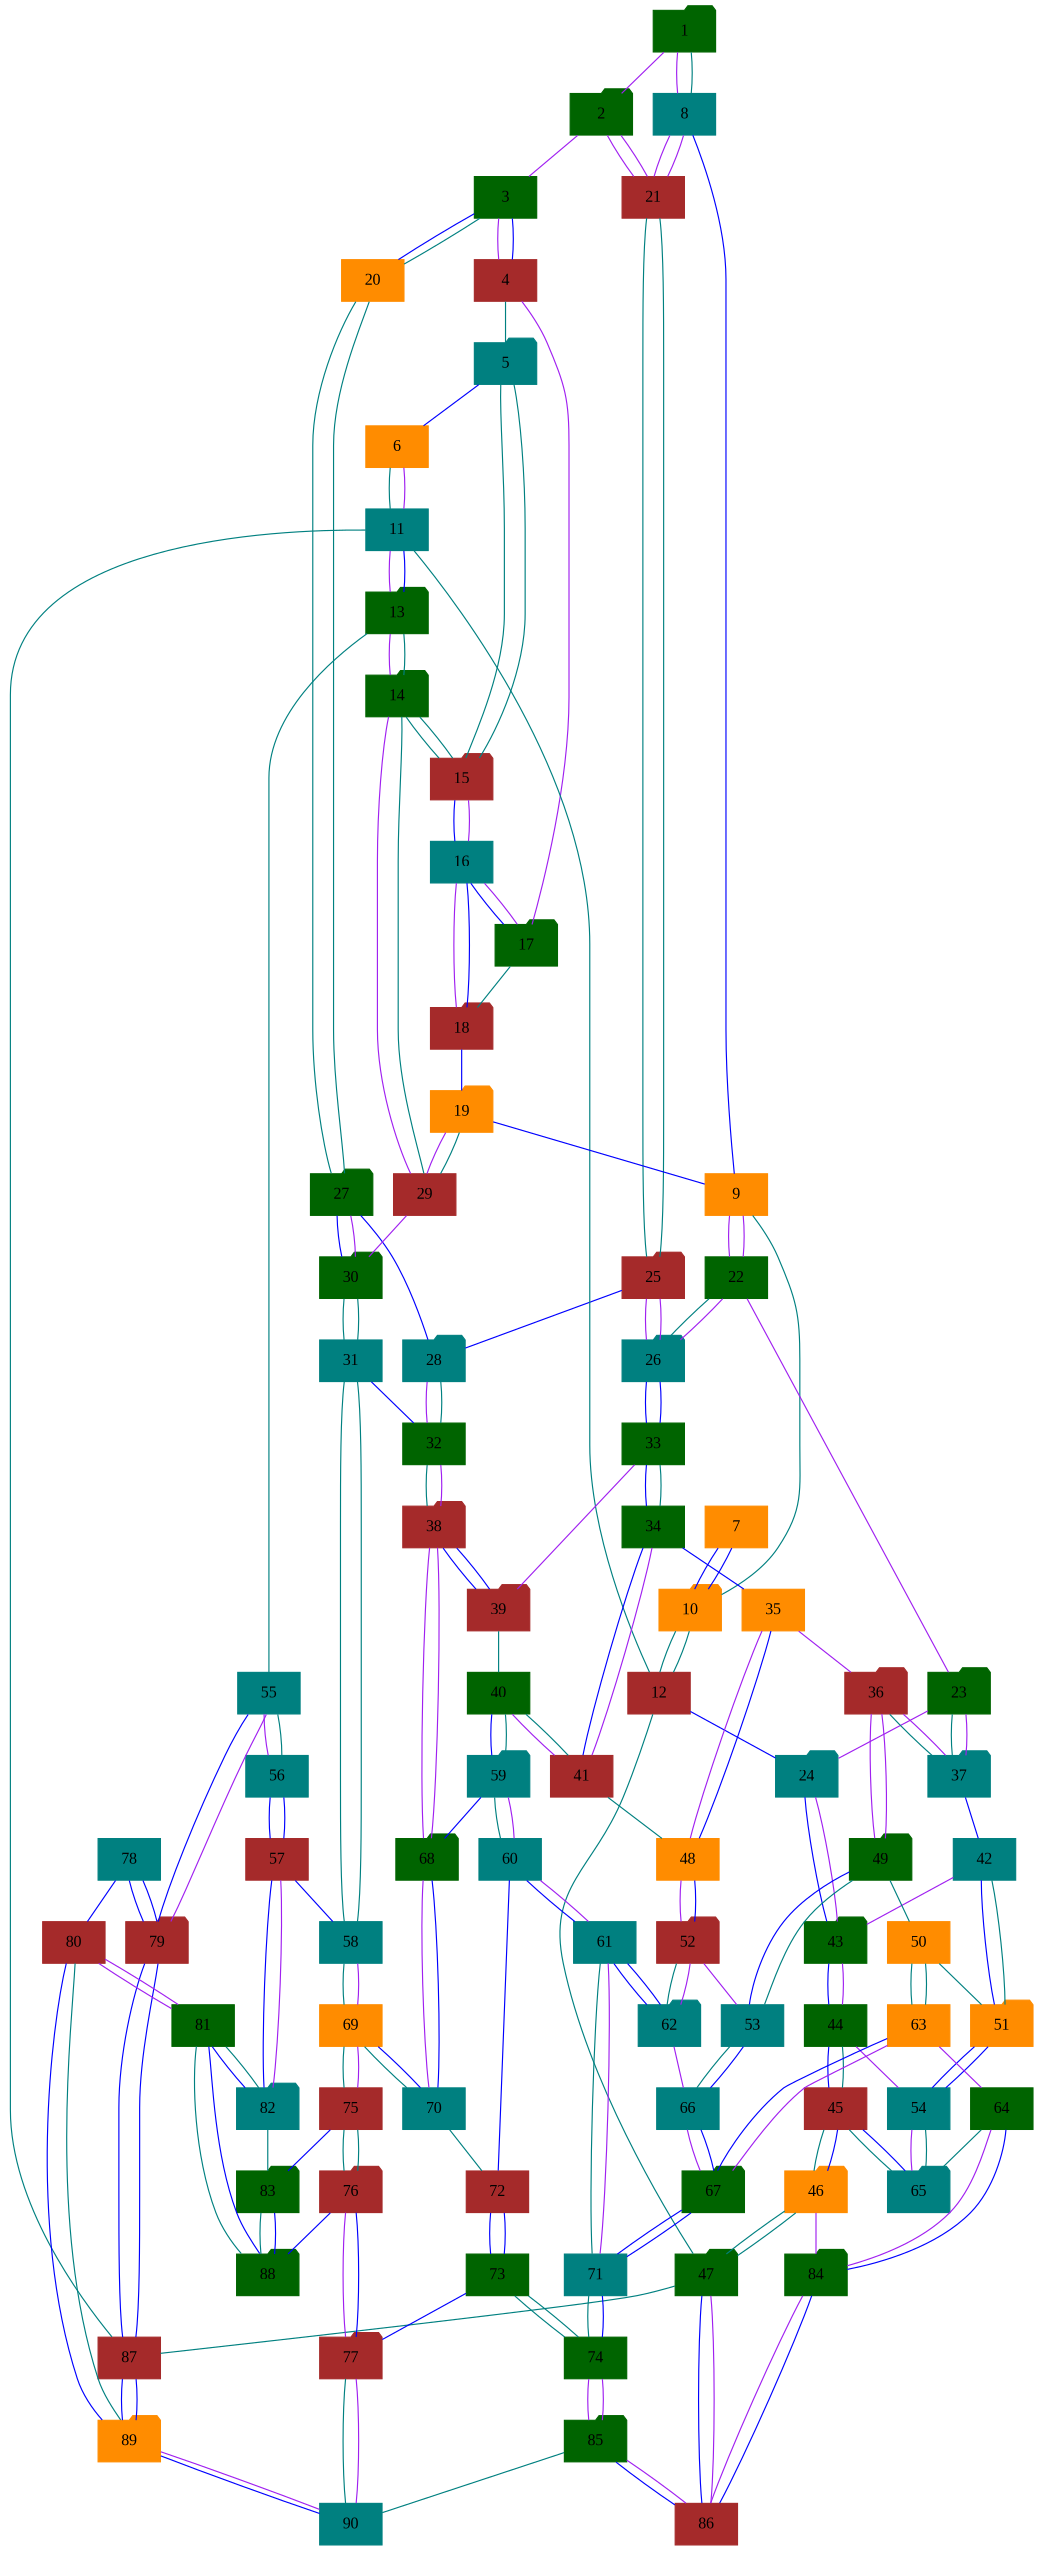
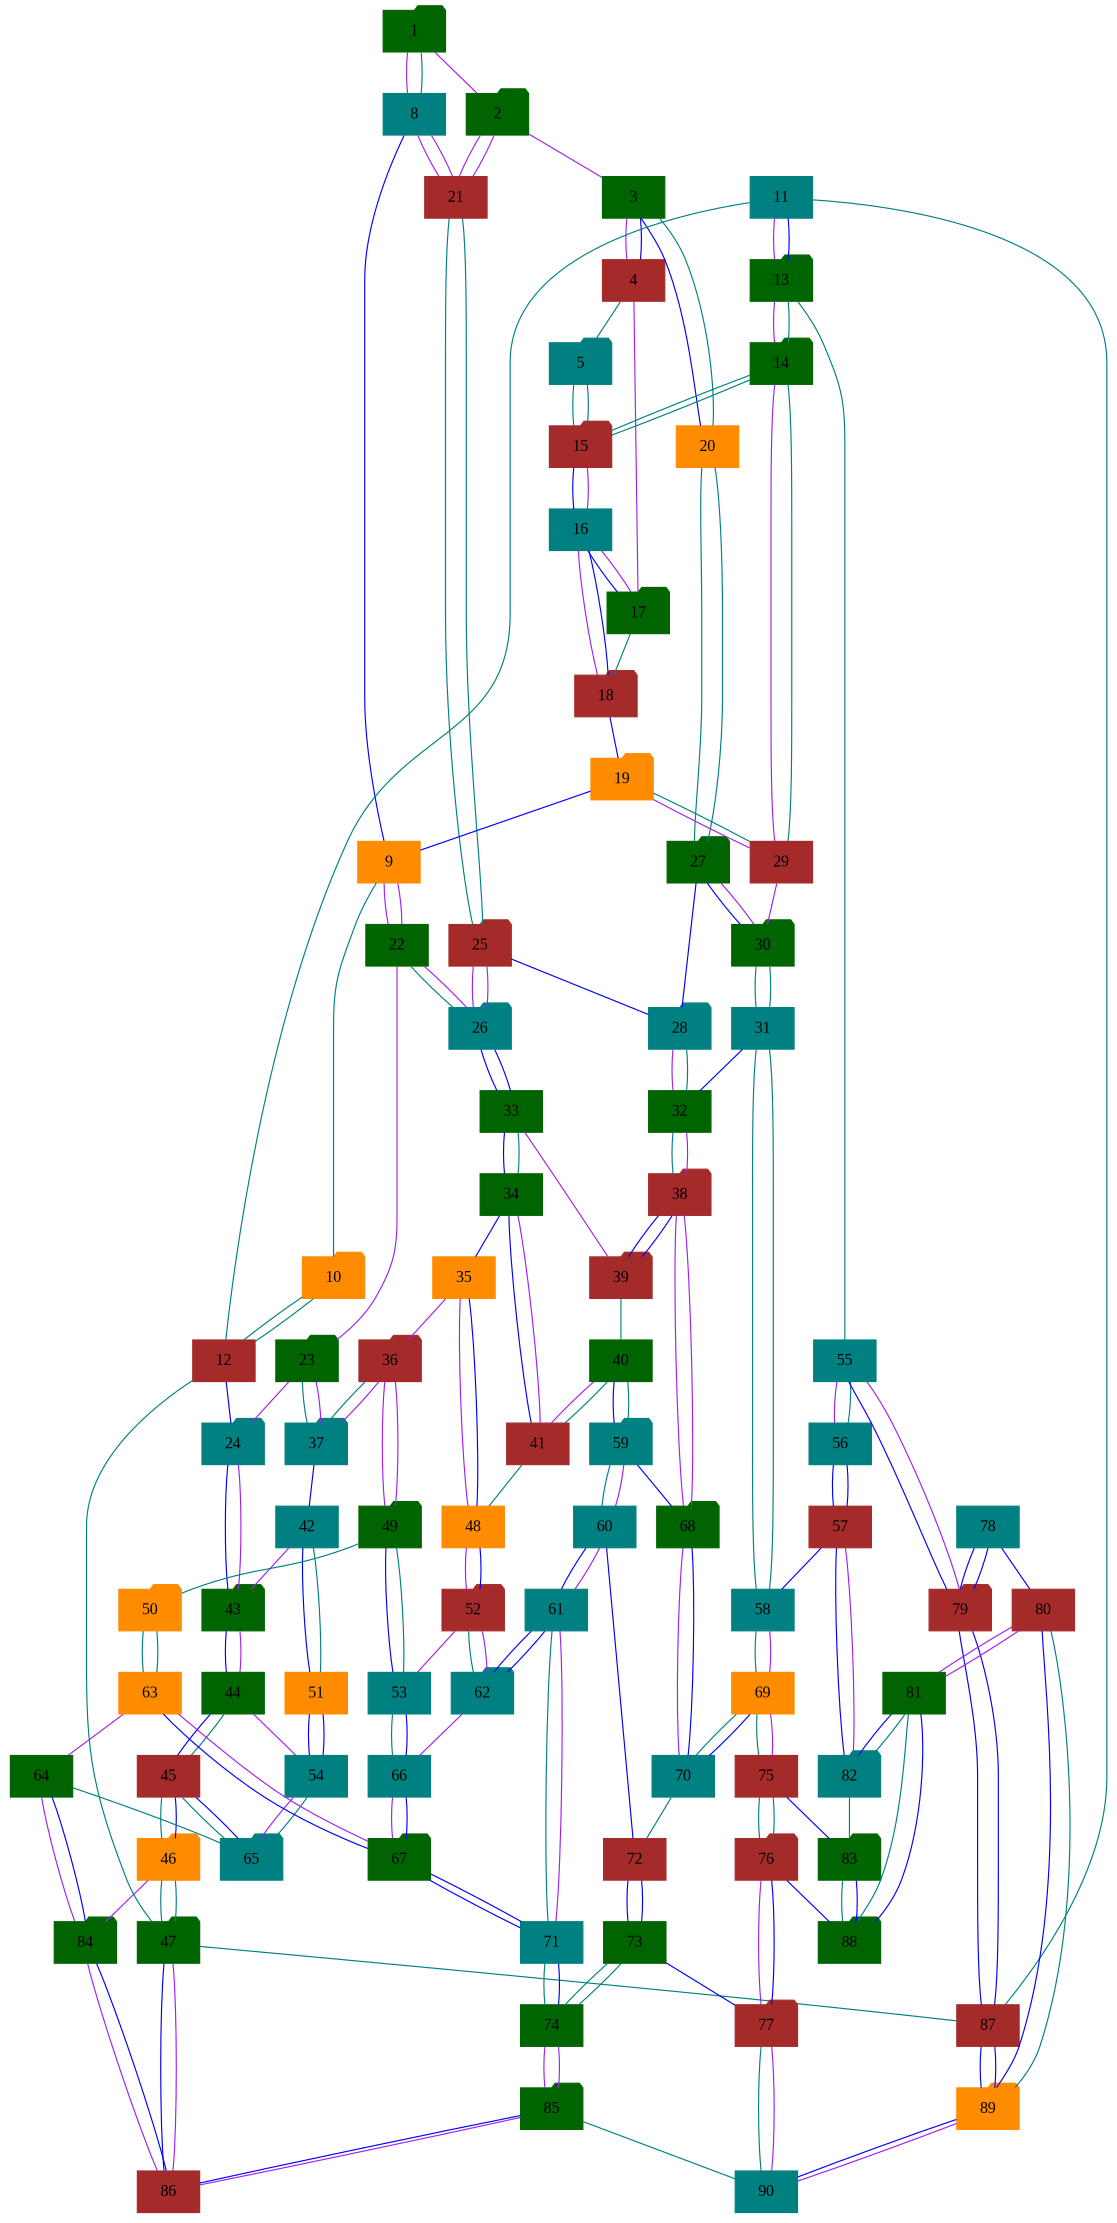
node "6": removed
node "7": removed
node "50": shape box -> folder
edge "50" -- "51": removed
node "51": shape folder -> box
